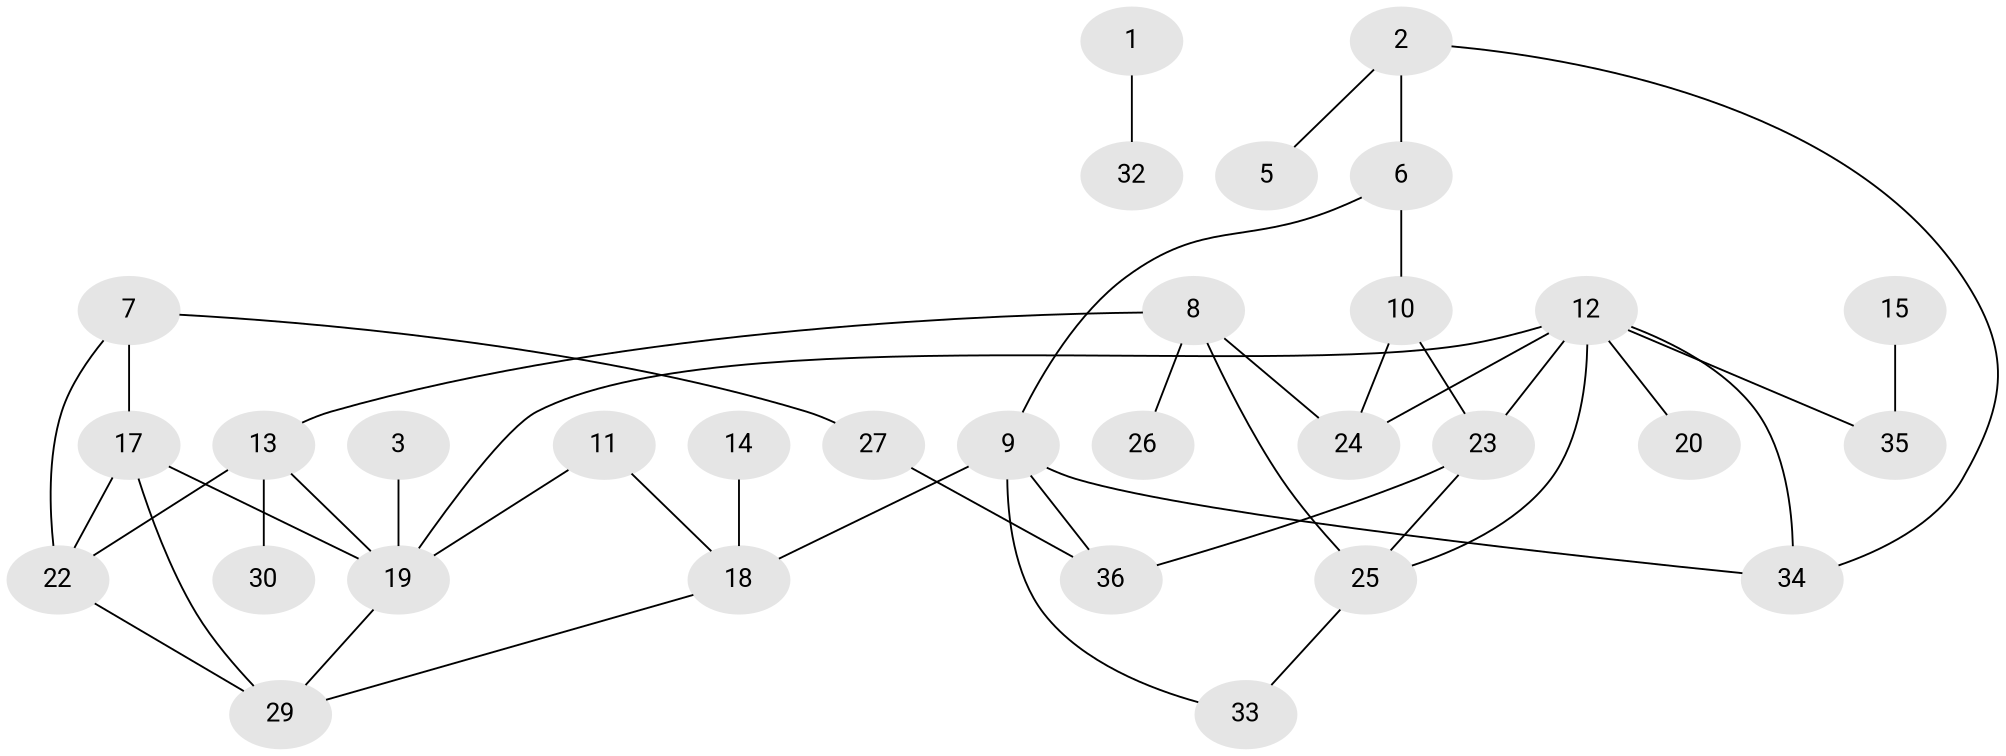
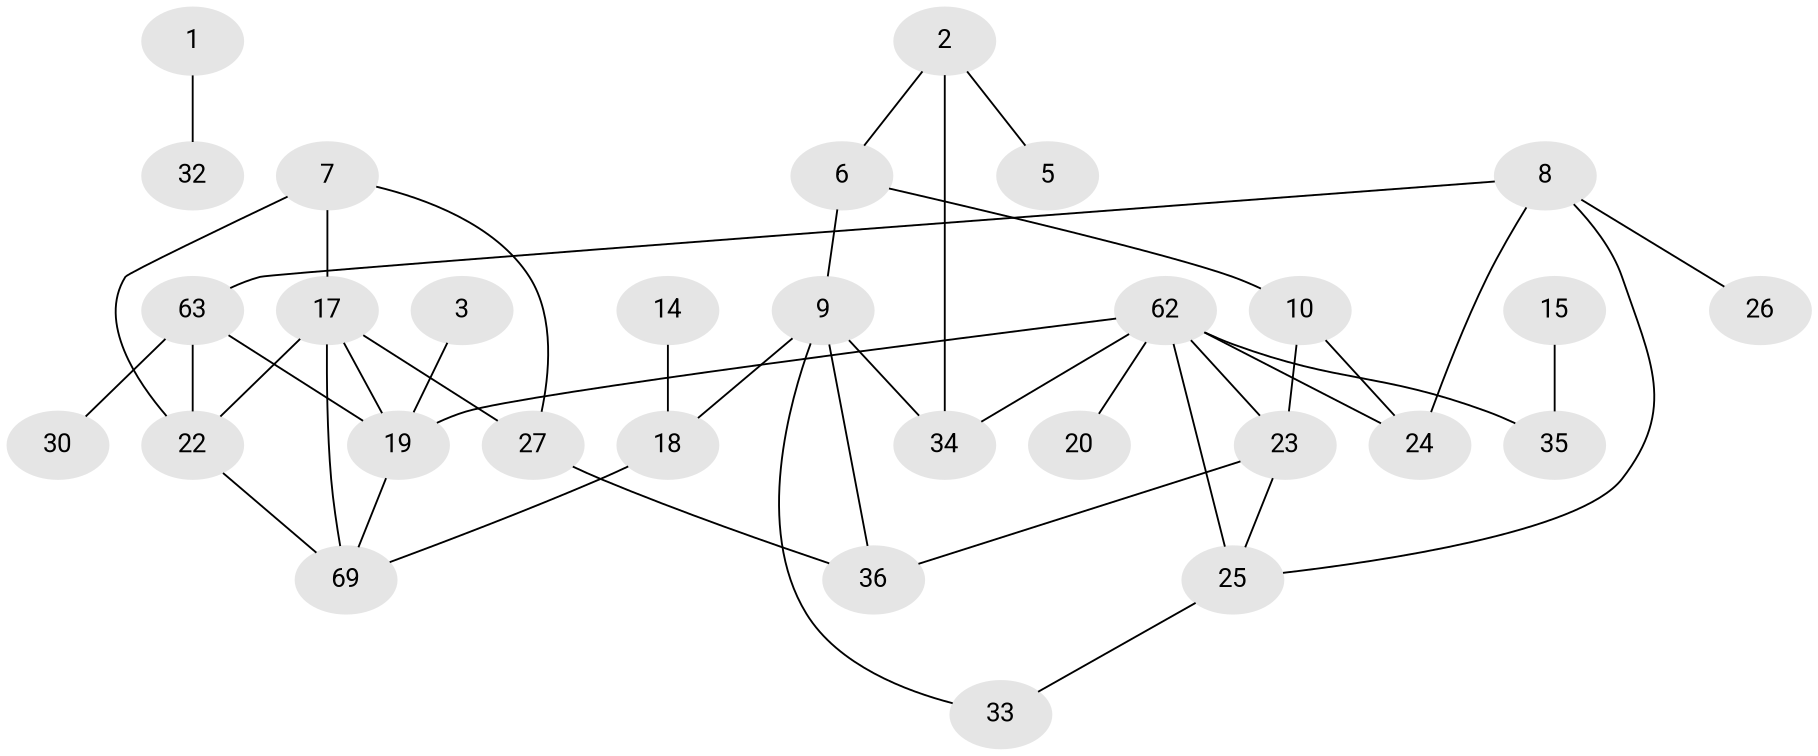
node "12": label "12" -> "62"
edge "17" -- "27": added
node "13": label "13" -> "63"
node "11": removed
node "29": label "29" -> "69"
